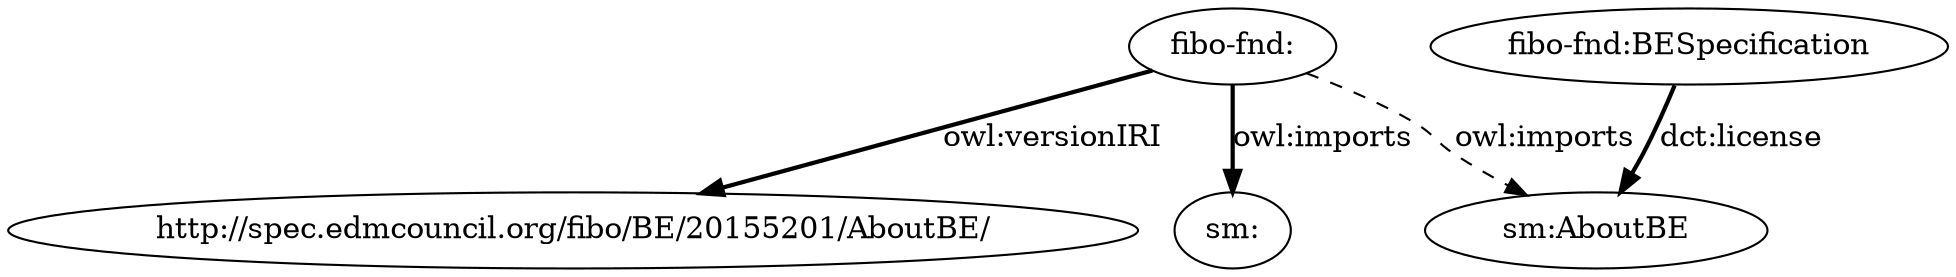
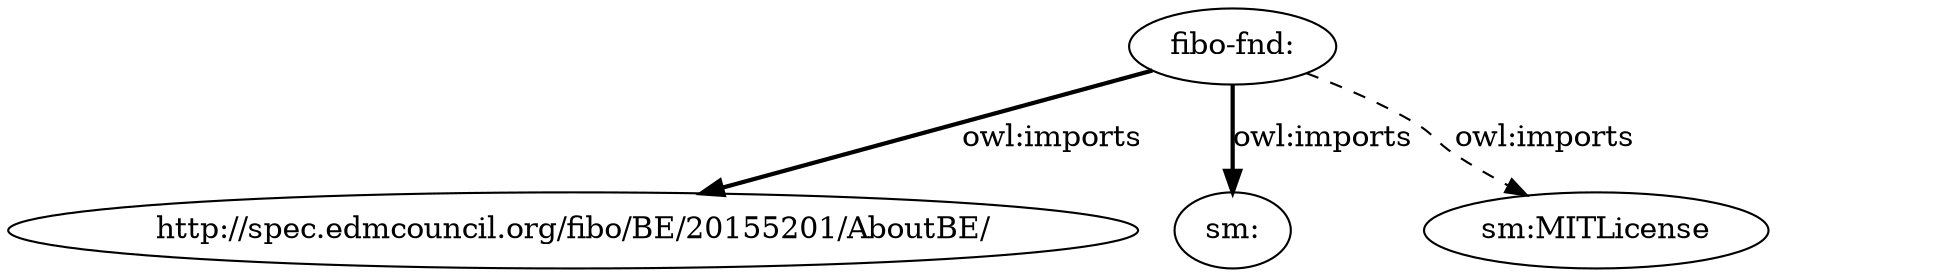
node "fibo-fnd:BESpecification": removed
edge "fibo-fnd:" -> "http://spec.edmcouncil.org/fibo/BE/20155201/AboutBE/": label "owl:versionIRI" -> "owl:imports"
node "sm:AboutBE": label "sm:AboutBE" -> "sm:MITLicense"
